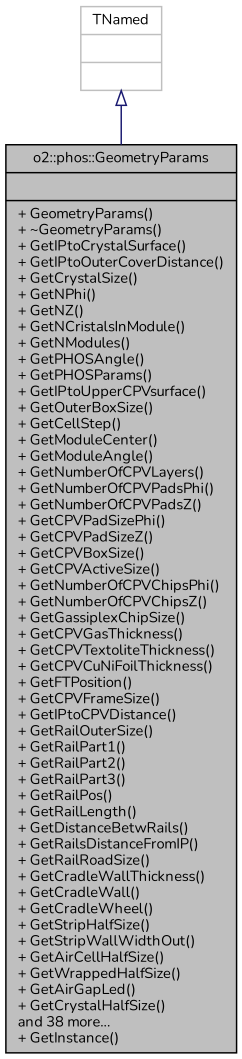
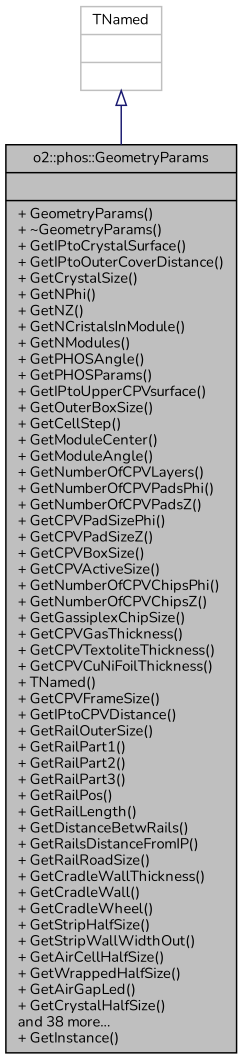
node "o2::phos::GeometryParams": text "+ GetFTPosition()" -> "+ TNamed()"
